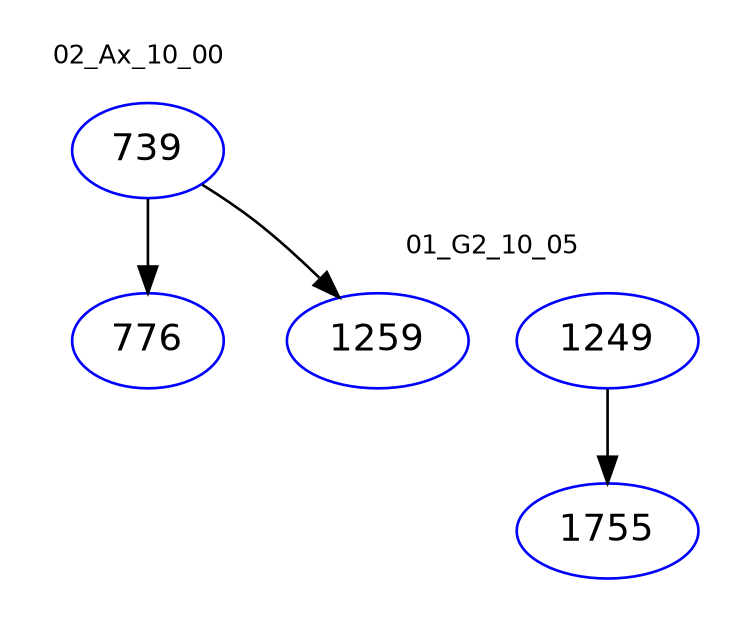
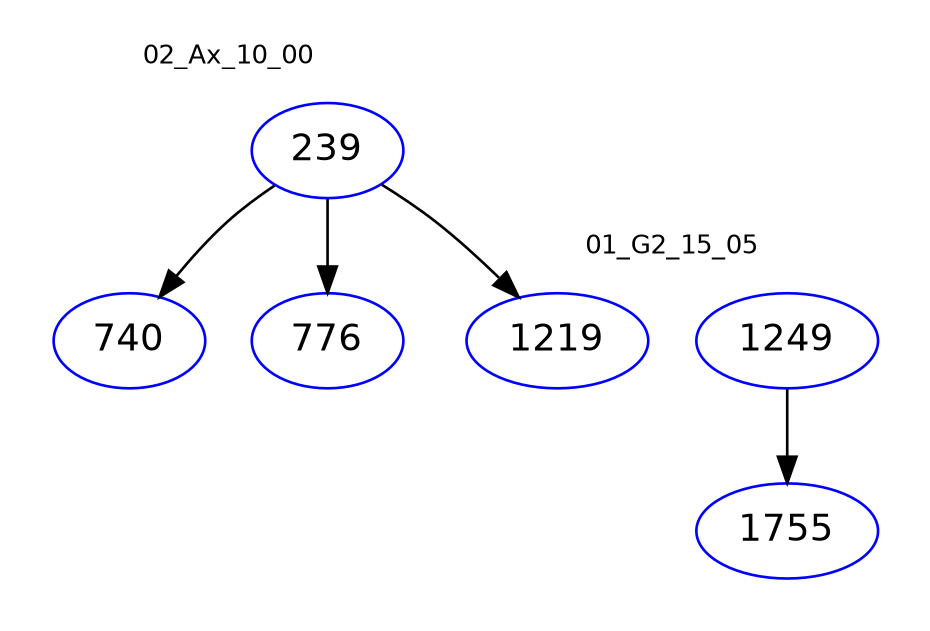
node "739": label "739" -> "239"
cluster "01_G2_10_05": label "01_G2_10_05" -> "01_G2_15_05"
node "740": added
node "1259": label "1259" -> "1219"
